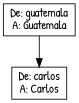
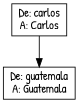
edge "De: guatemala A: Guatemala" -> "De: carlos A: Carlos": reversed
